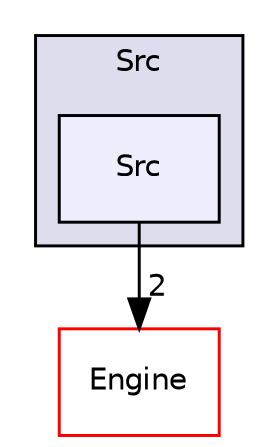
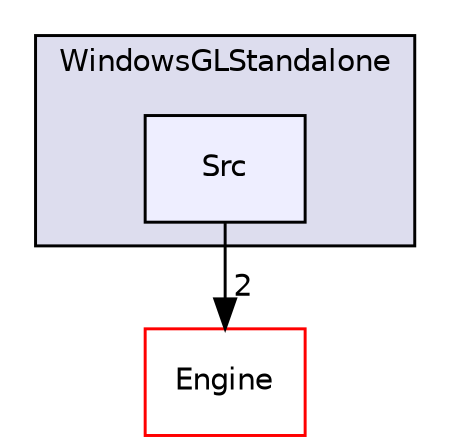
cluster "Src": label "Src" -> "WindowsGLStandalone"
